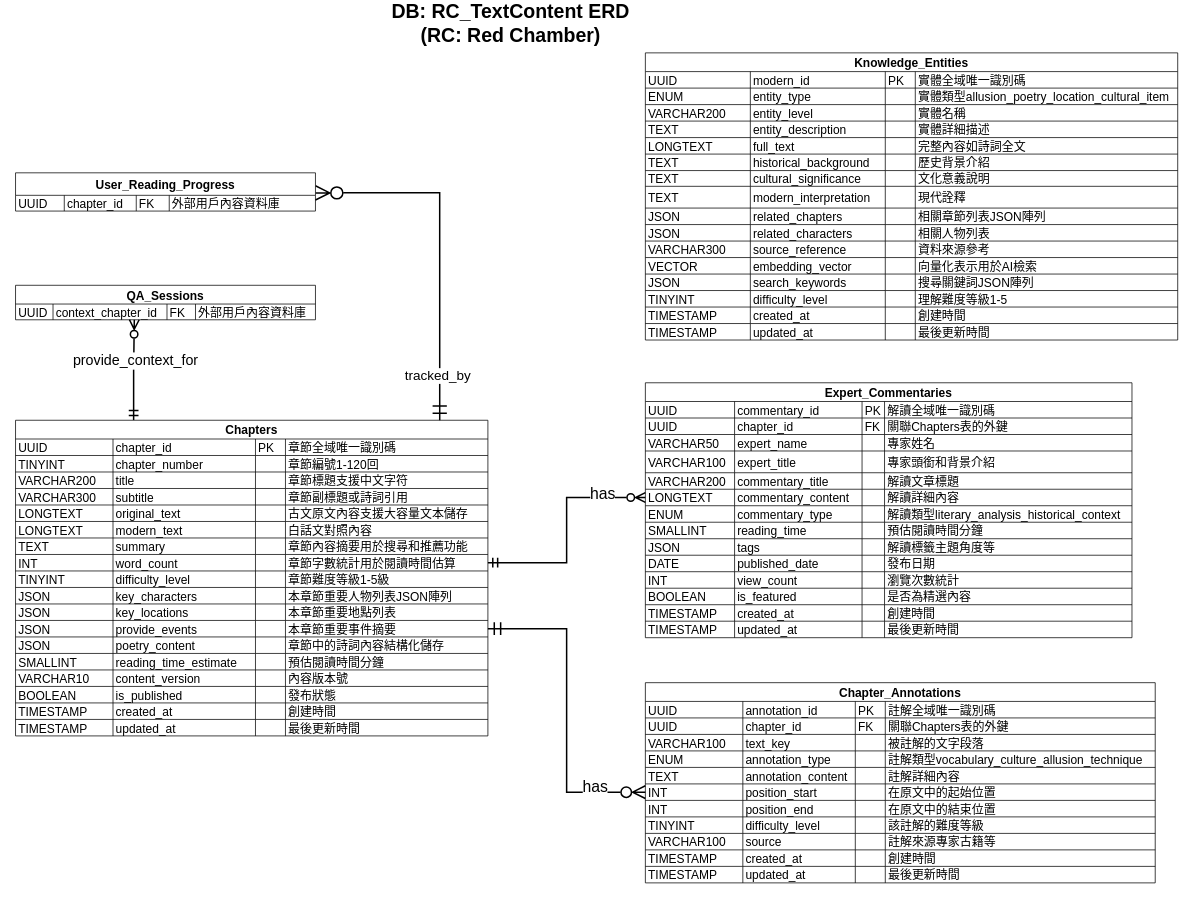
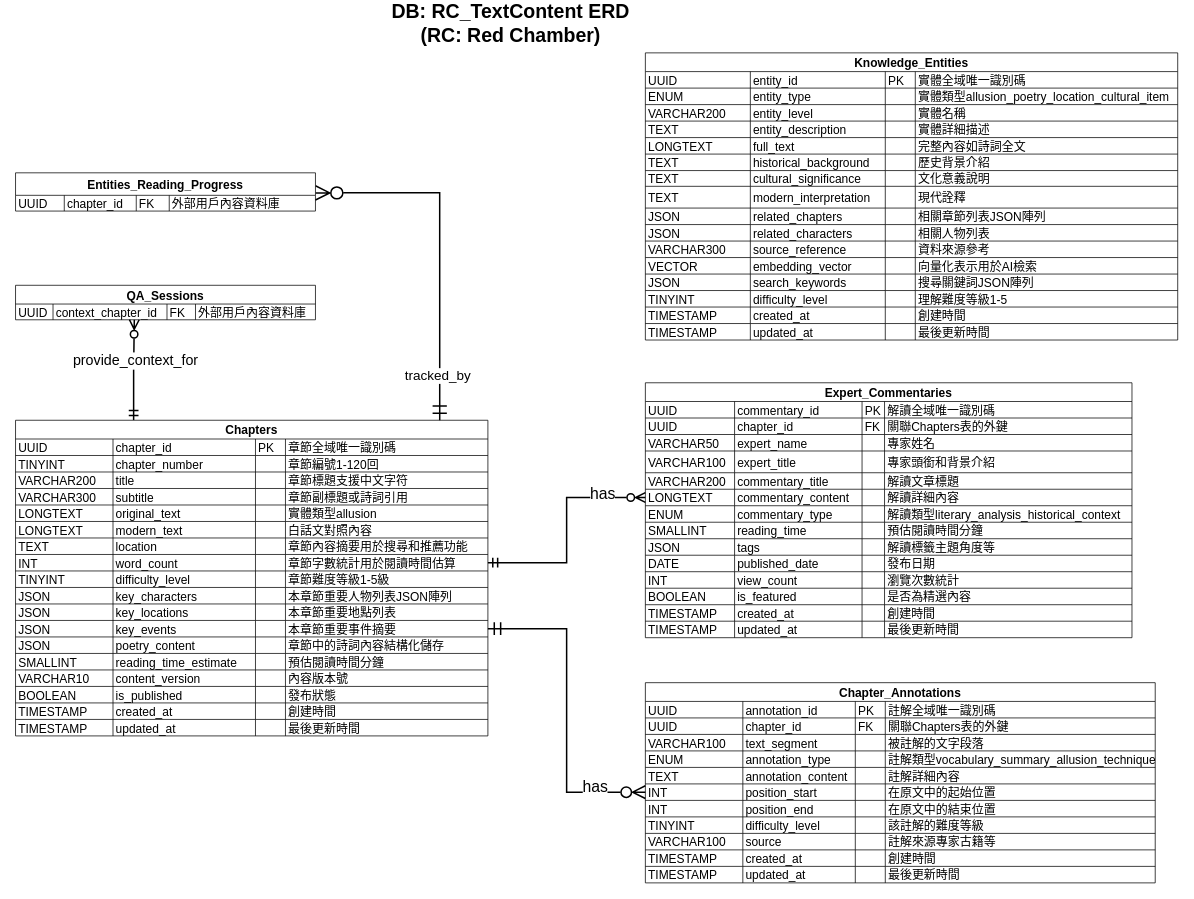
node "modern_id": label "modern_id" -> "entity_id"
node "User_Reading_Progress": label "User_Reading_Progress" -> "Entities_Reading_Progress"
node "古文原文內容支援大容量文本儲存": label "古文原文內容支援大容量文本儲存" -> "實體類型allusion"
node "summary": label "summary" -> "location"
node "provide_events": label "provide_events" -> "key_events"
node "text_key": label "text_key" -> "text_segment"
node "註解類型vocabulary_culture_allusion_technique": label "註解類型vocabulary_culture_allusion_technique" -> "註解類型vocabulary_summary_allusion_technique"
